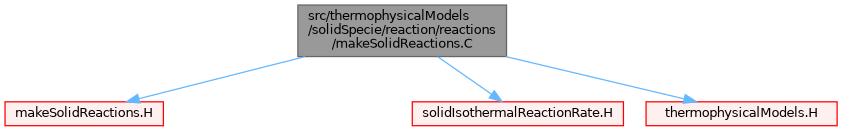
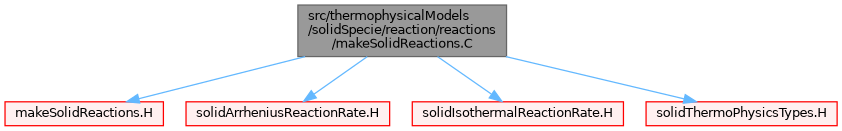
node "solidArrheniusReactionRate.H": added
node "thermophysicalModels.H": label "thermophysicalModels.H" -> "solidThermoPhysicsTypes.H"
